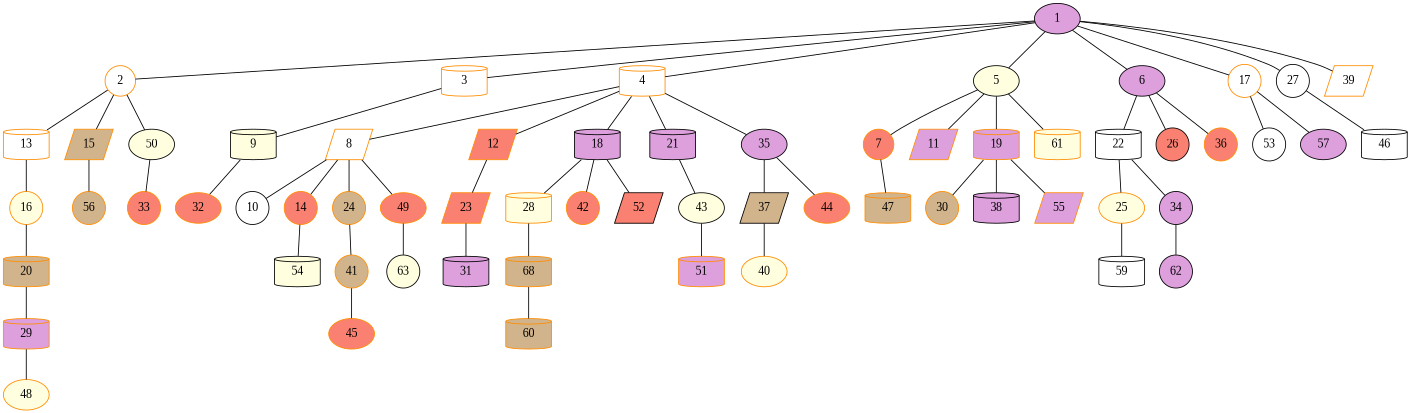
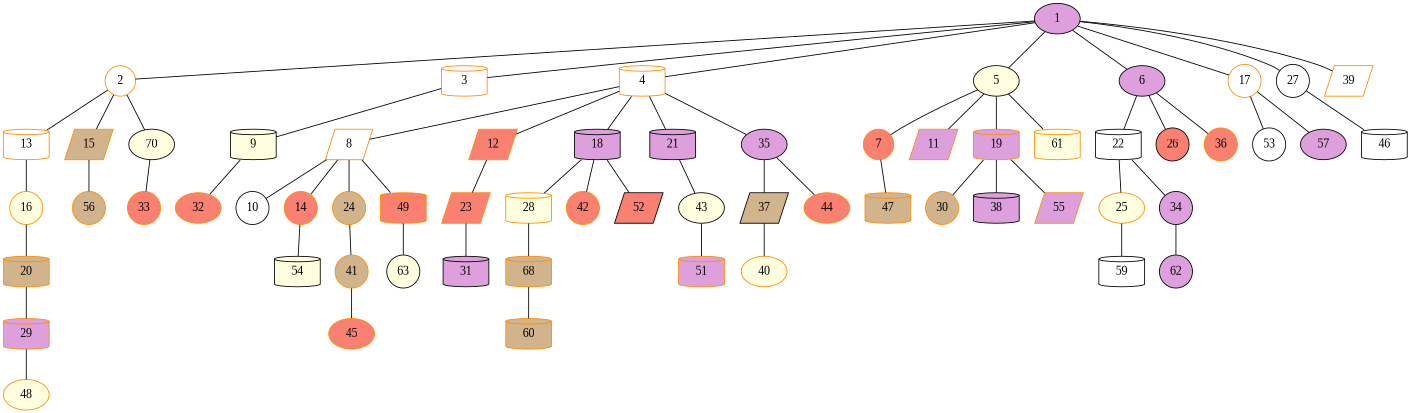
node "50": label "50" -> "70"
node "49": shape ellipse -> cylinder
